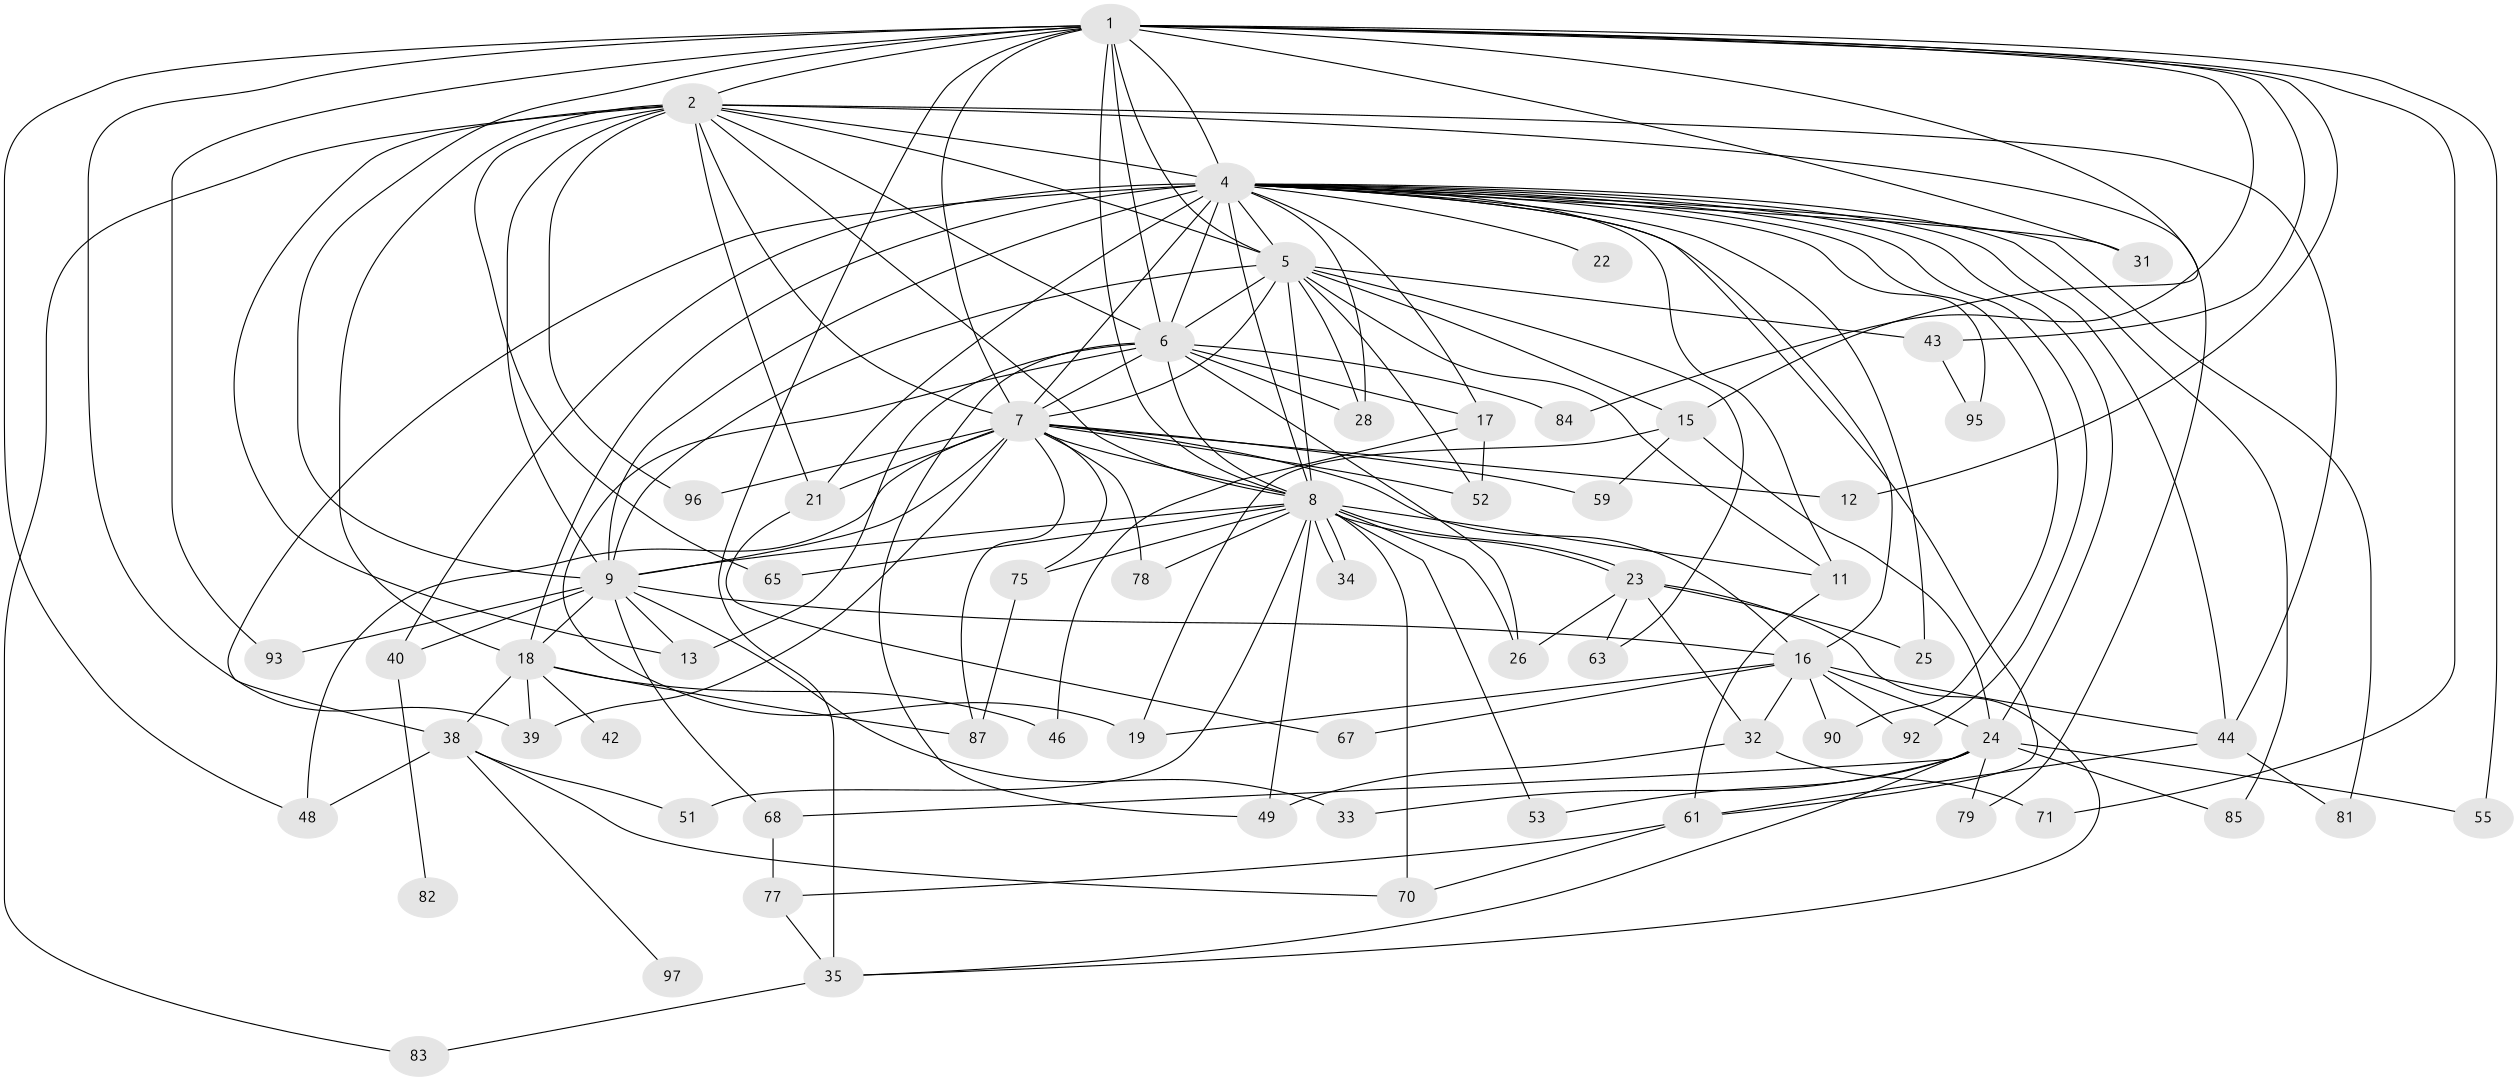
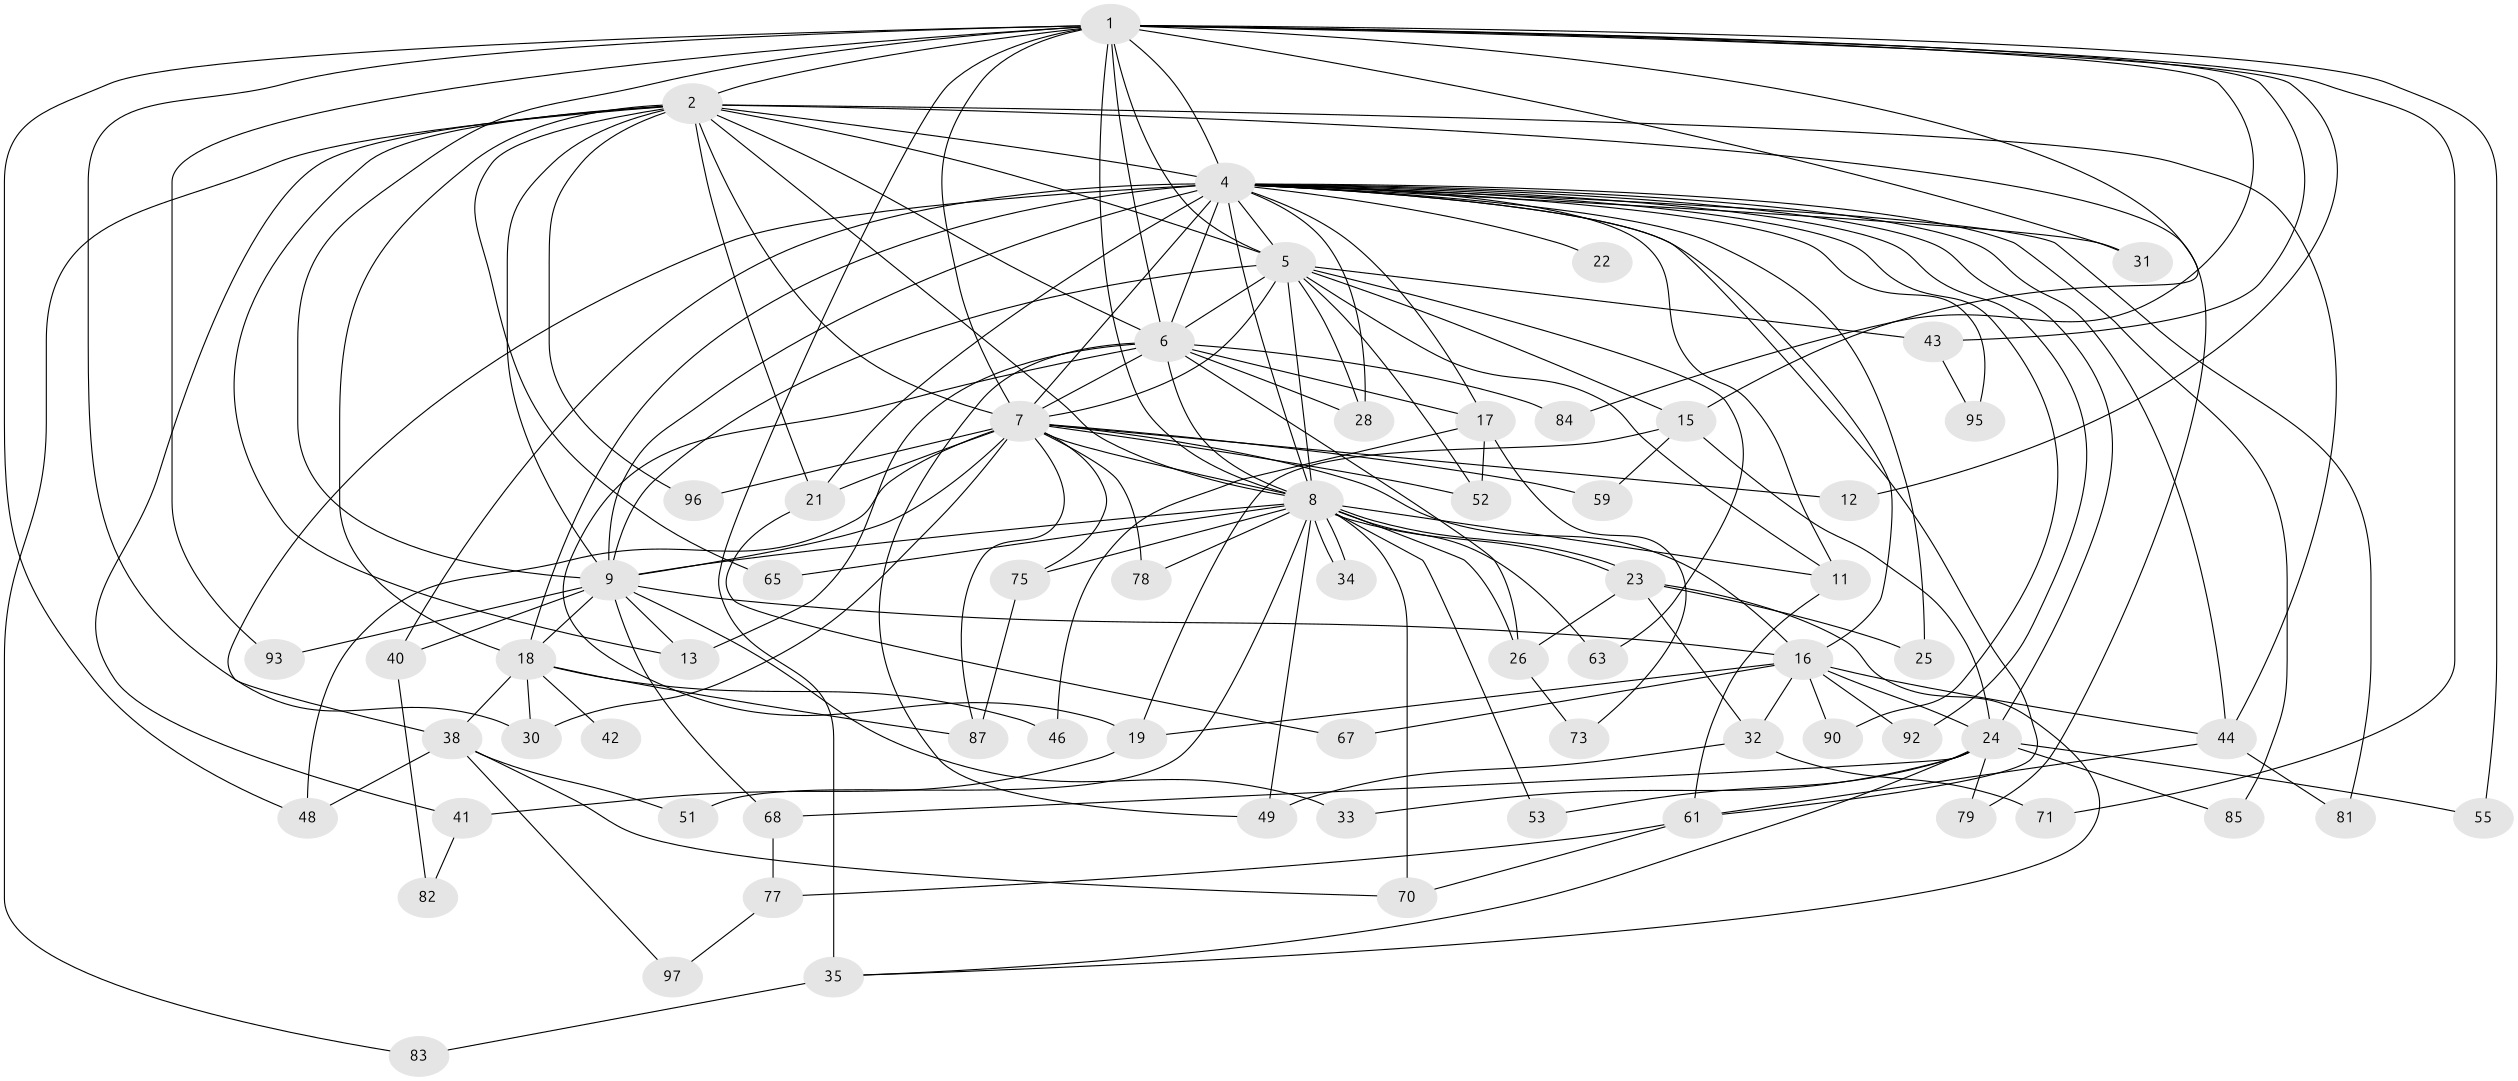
edge "23" -- "63": now "8" -- "63"
node "39": label "39" -> "30"
node "73": added
node "41": added
edge "77" -- "35": now "77" -- "97"
